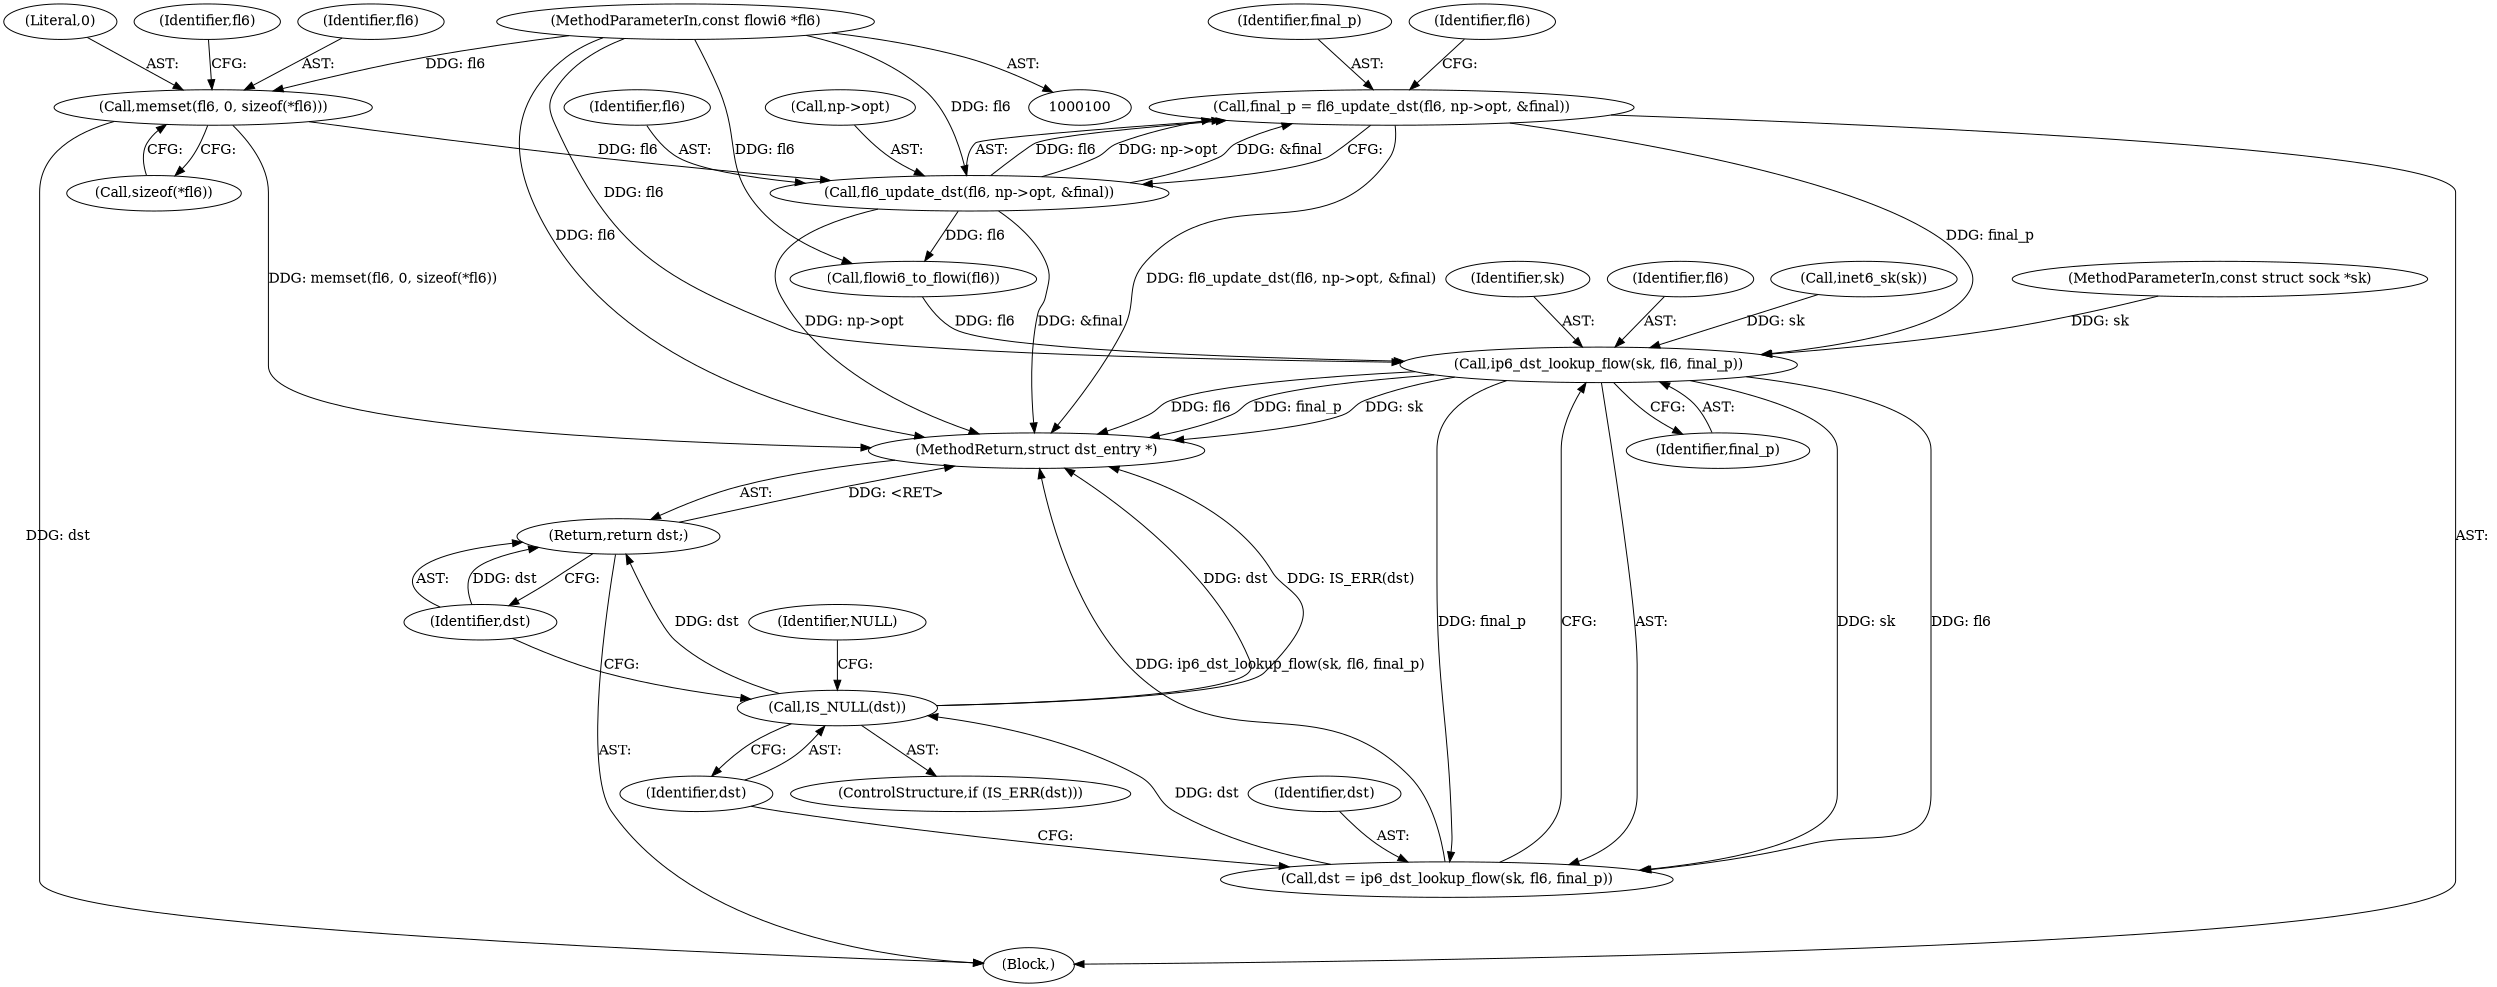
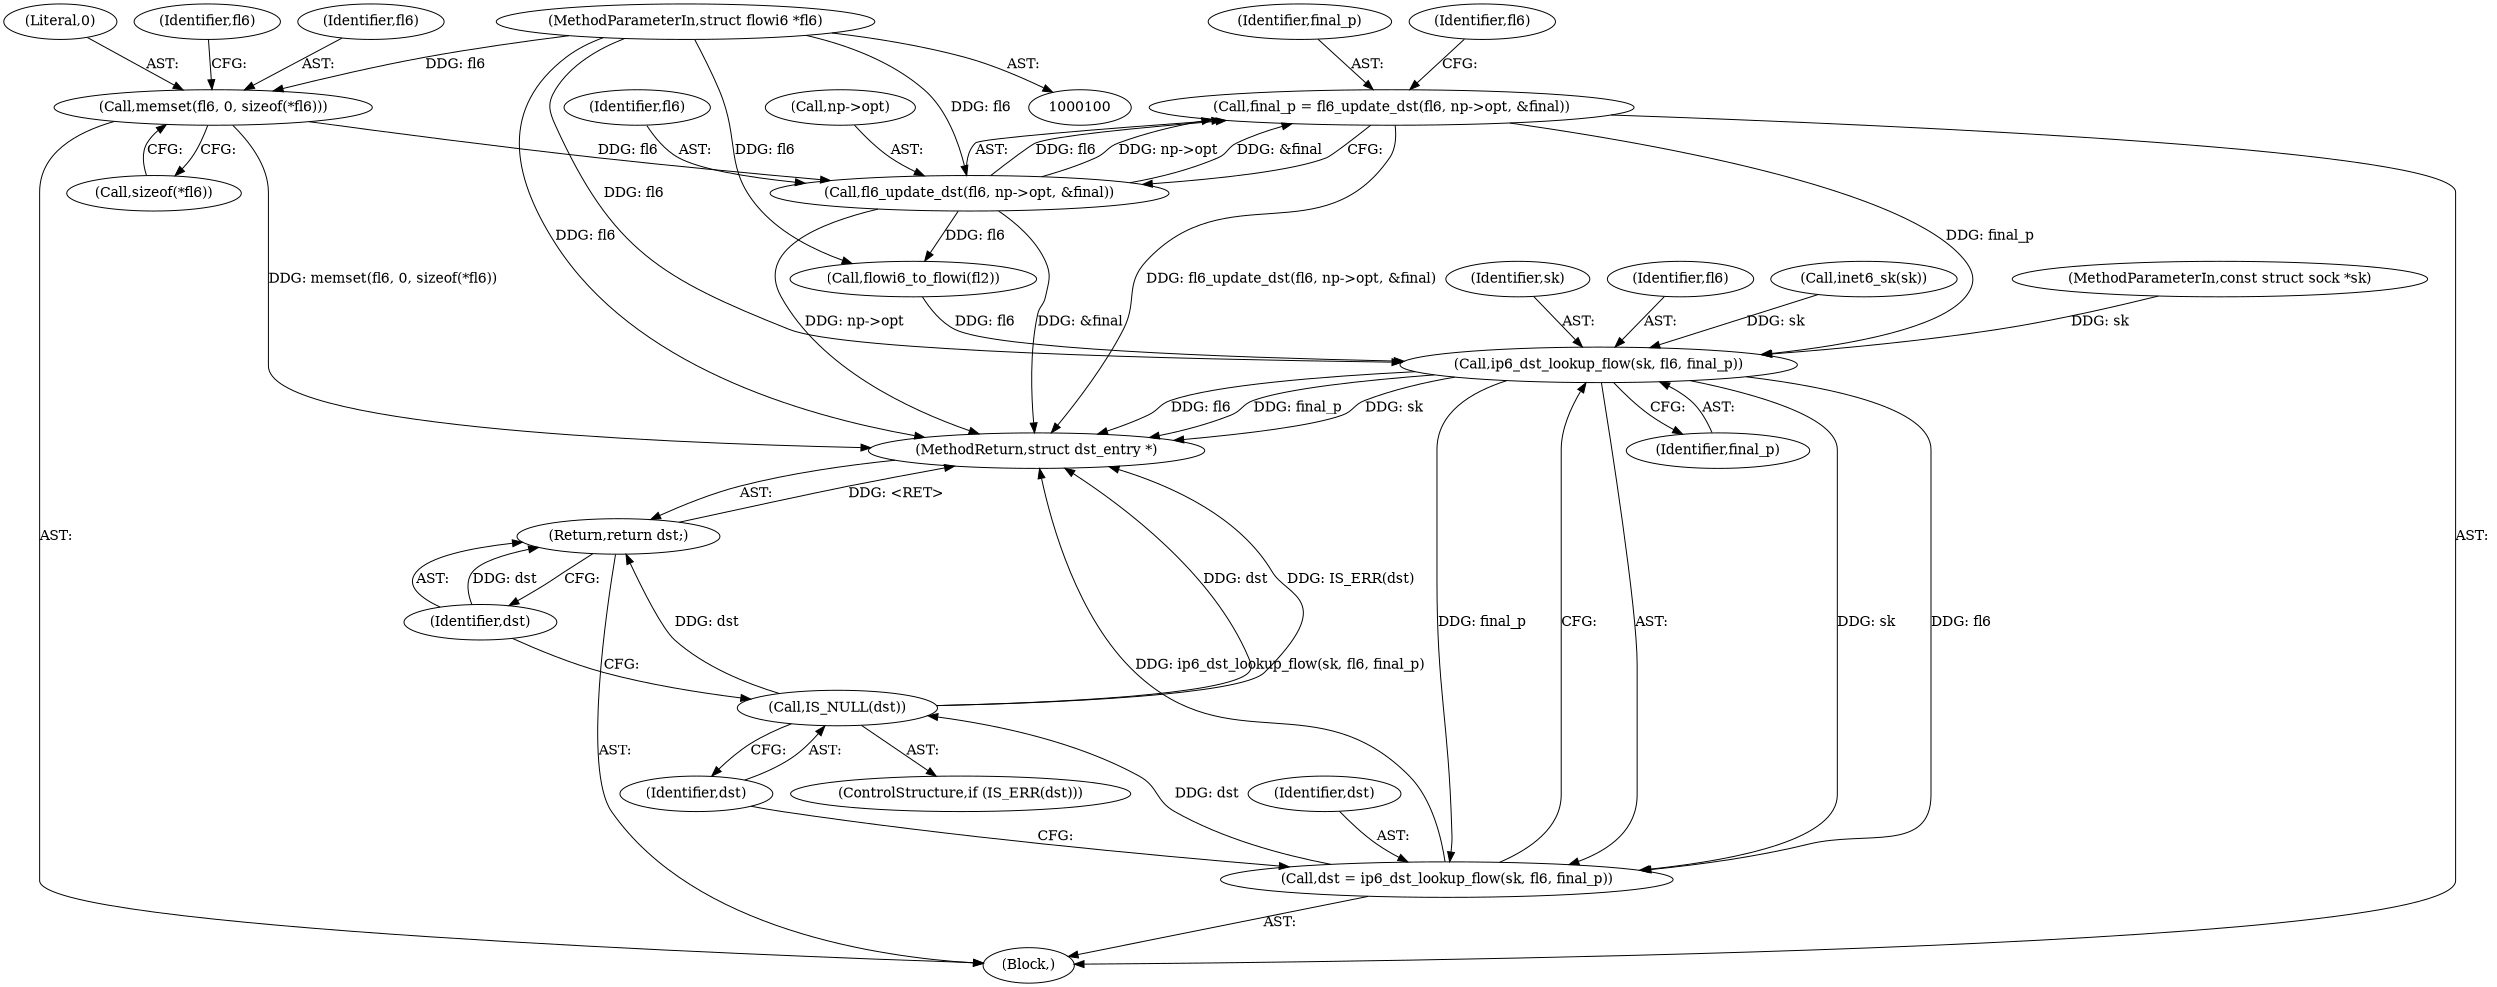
node "(MethodParameterIn,const flowi6 *fl6)": label "(MethodParameterIn,const flowi6 *fl6)" -> "(MethodParameterIn,struct flowi6 *fl6)"
node "(Call,flowi6_to_flowi(fl6))": label "(Call,flowi6_to_flowi(fl6))" -> "(Call,flowi6_to_flowi(fl2))"
edge "(Call,memset(fl6, 0, sizeof(*fl6)))" -> "(Block,)": label "DDG: dst" -> "AST: "
node "(Identifier,NULL)": removed
edge "(Call,dst = ip6_dst_lookup_flow(sk, fl6, final_p))" -> "(Block,)": added, label "AST:"
